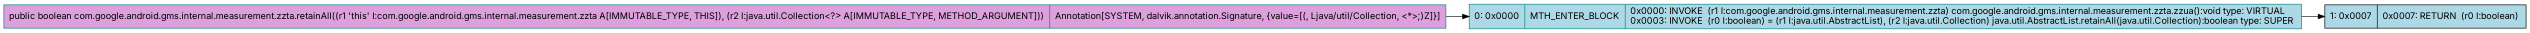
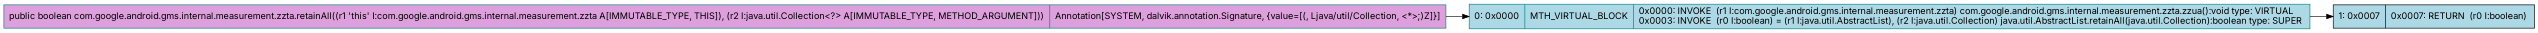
node "0: 0x0000": text "MTH_ENTER_BLOCK" -> "MTH_VIRTUAL_BLOCK"
